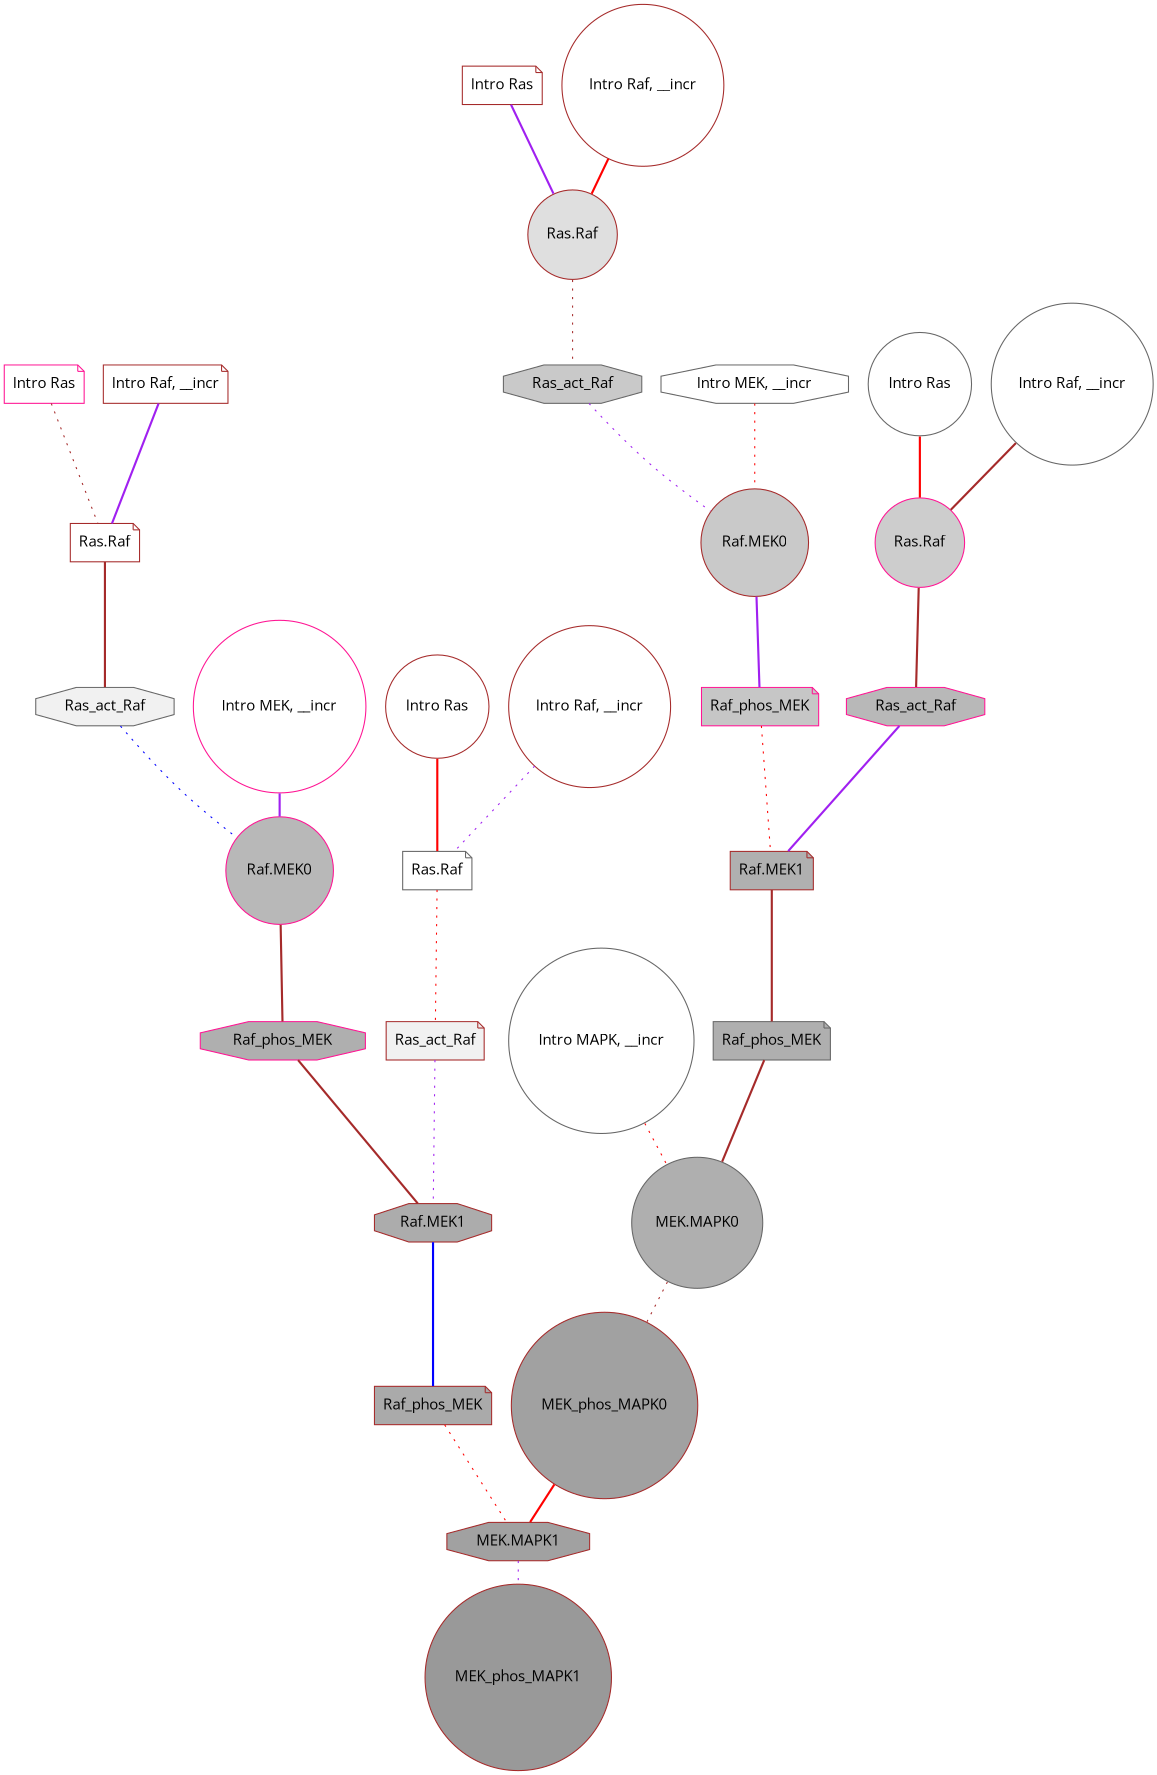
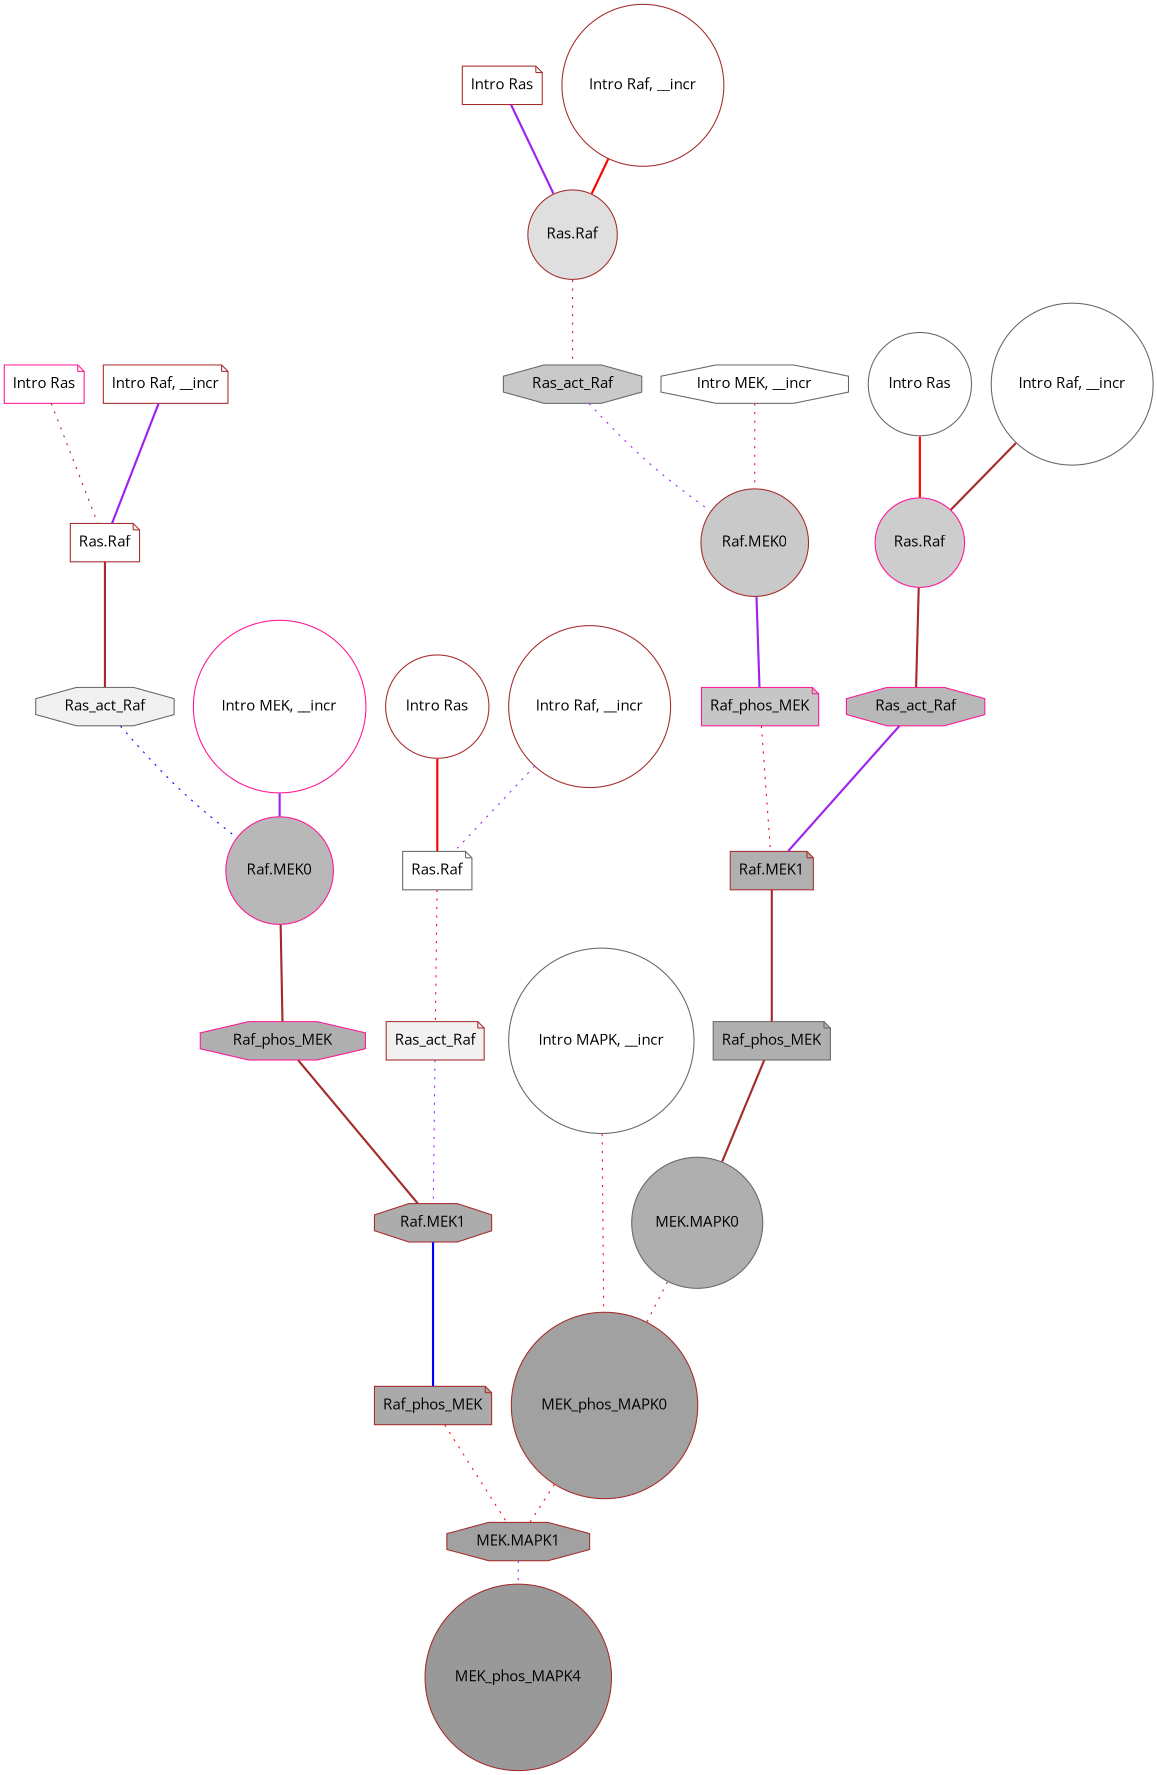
edge "Intro MAPK, __incr" -- "MEK.MAPK0": now "Intro MAPK, __incr" -- "MEK_phos_MAPK0"
edge "MEK_phos_MAPK0" -- "MEK.MAPK1": style bold -> dotted
node "MEK_phos_MAPK1": label "MEK_phos_MAPK1" -> "MEK_phos_MAPK4"
